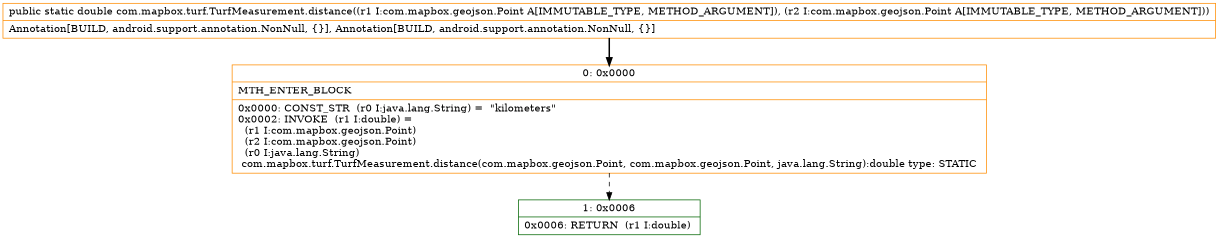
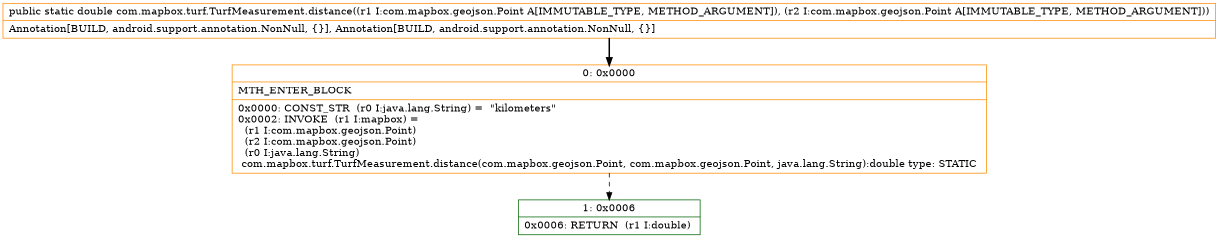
node "0: 0x0000": text "0x0002: INVOKE  (r1 I:double) =" -> "0x0002: INVOKE  (r1 I:mapbox) ="
